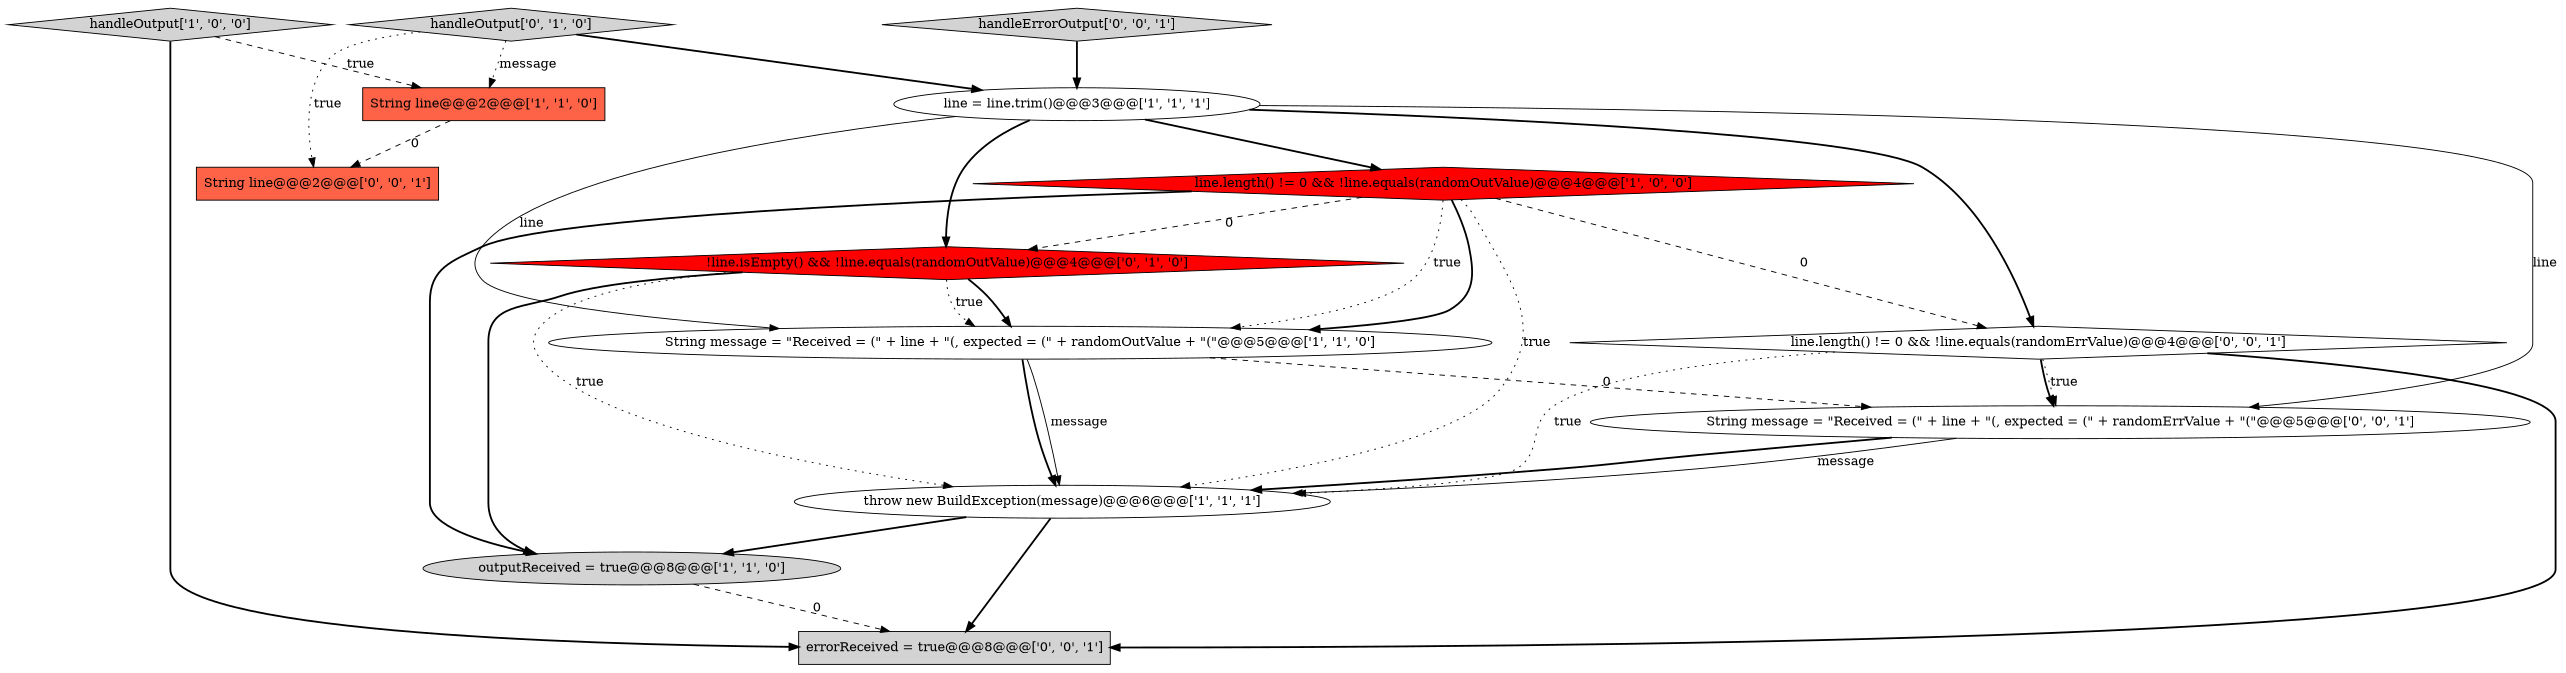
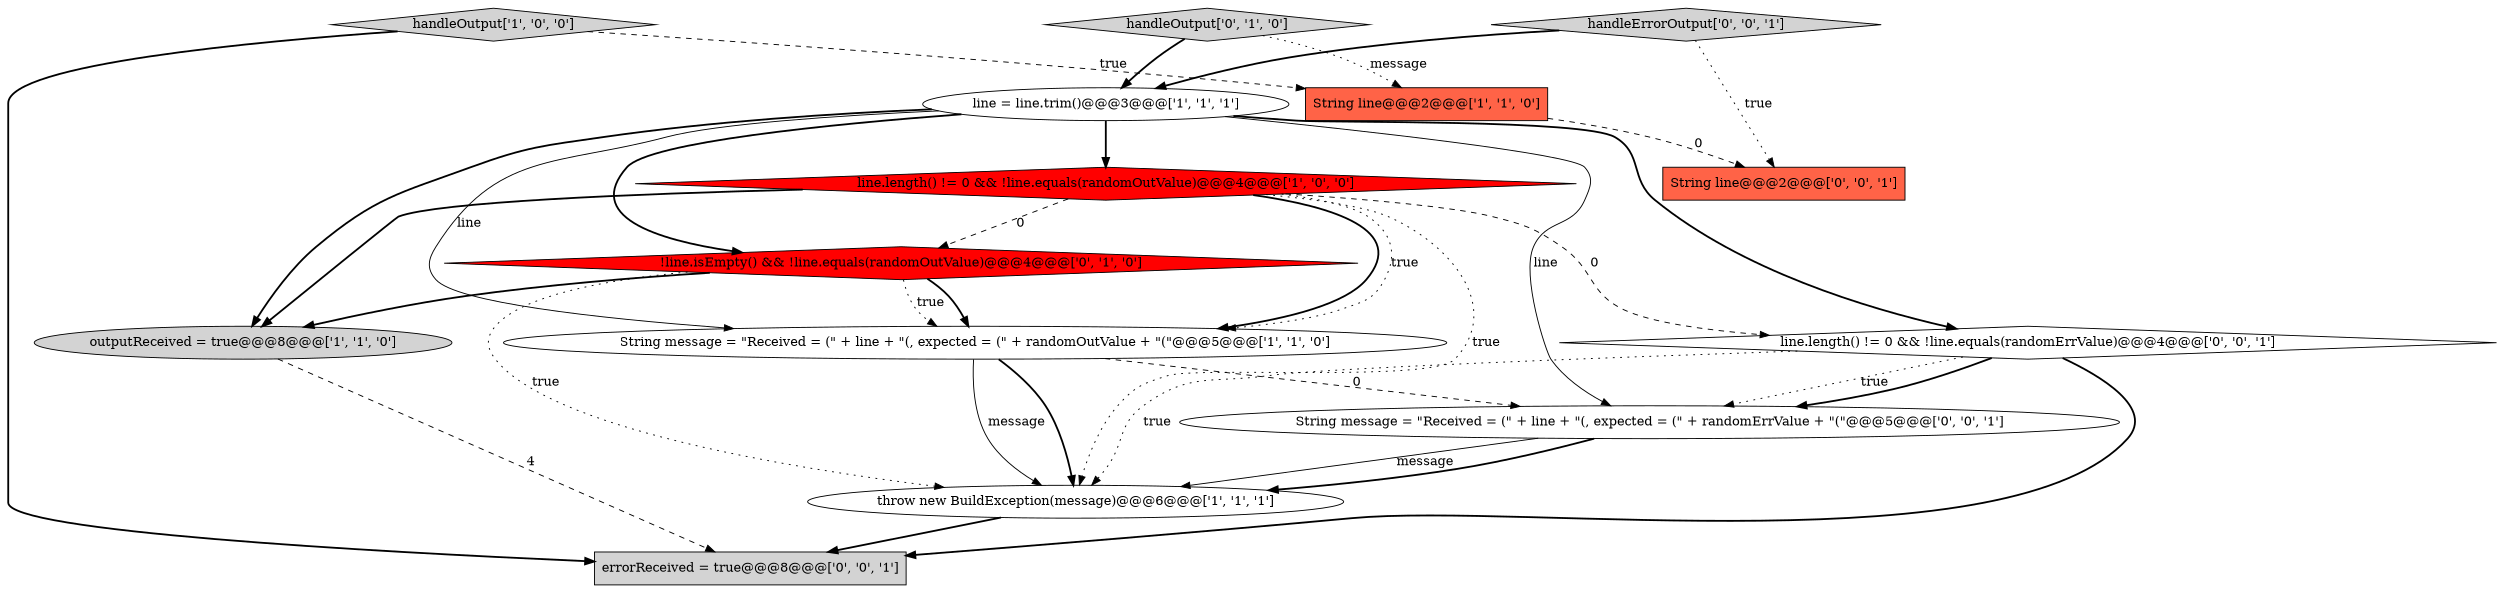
edge "handleOutput['0', '1', '0']" -> "String line@@@2@@@['0', '0', '1']": now "handleErrorOutput['0', '0', '1']" -> "String line@@@2@@@['0', '0', '1']"
edge "throw new BuildException(message)@@@6@@@['1', '1', '1']" -> "outputReceived = true@@@8@@@['1', '1', '0']": now "line = line.trim()@@@3@@@['1', '1', '1']" -> "outputReceived = true@@@8@@@['1', '1', '0']"
edge "outputReceived = true@@@8@@@['1', '1', '0']" -> "errorReceived = true@@@8@@@['0', '0', '1']": label "0" -> "4"
